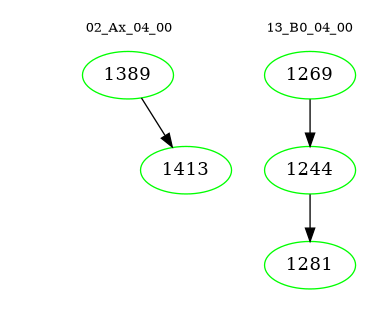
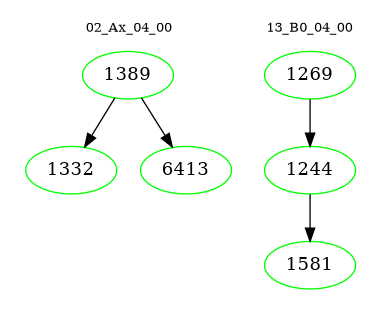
node "1332": added
node "1413": label "1413" -> "6413"
node "1281": label "1281" -> "1581"
